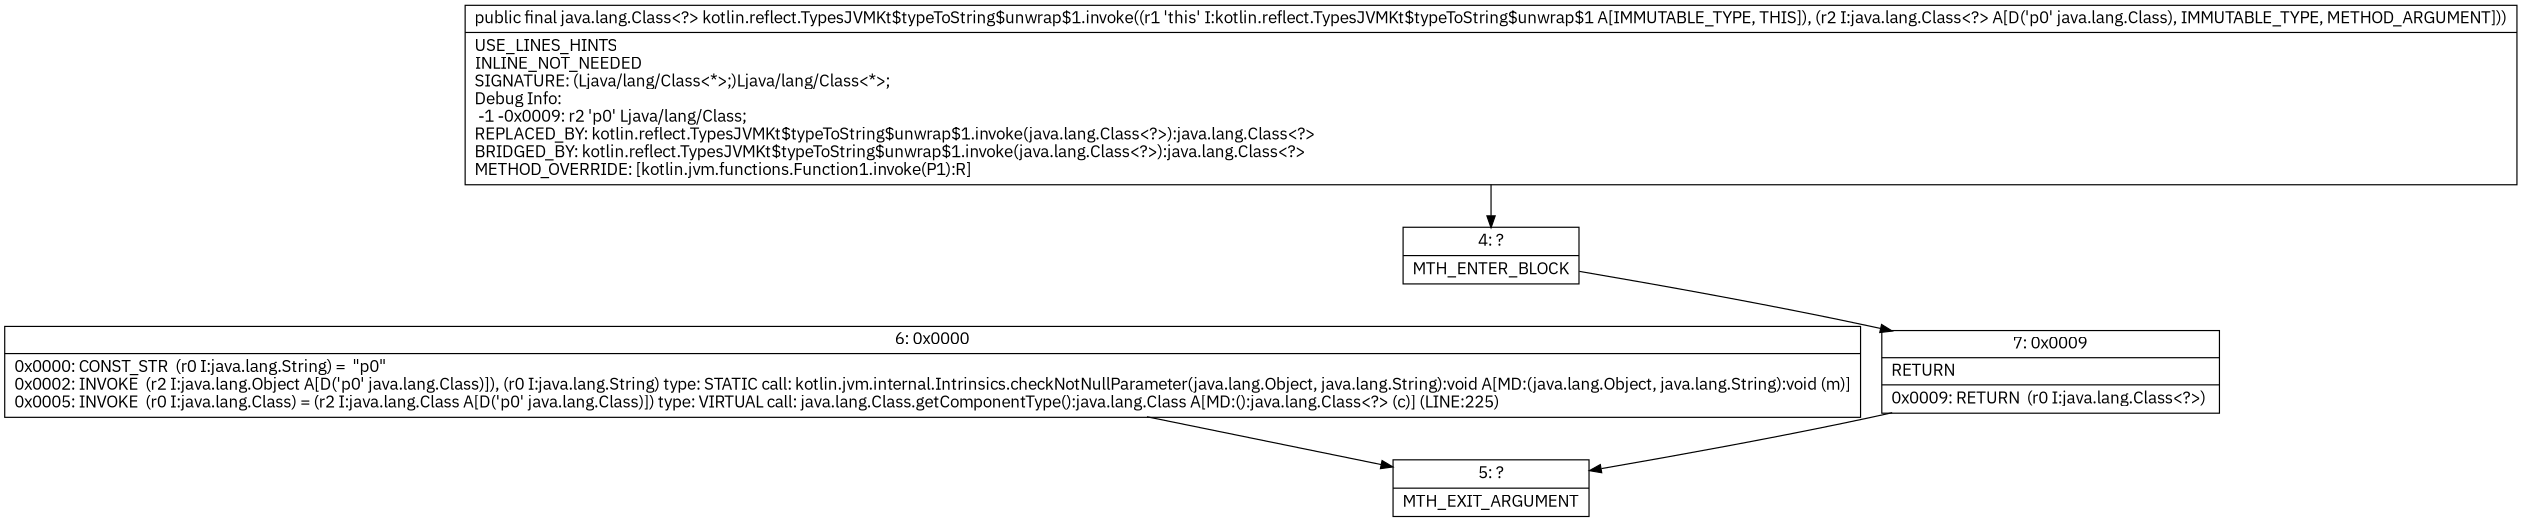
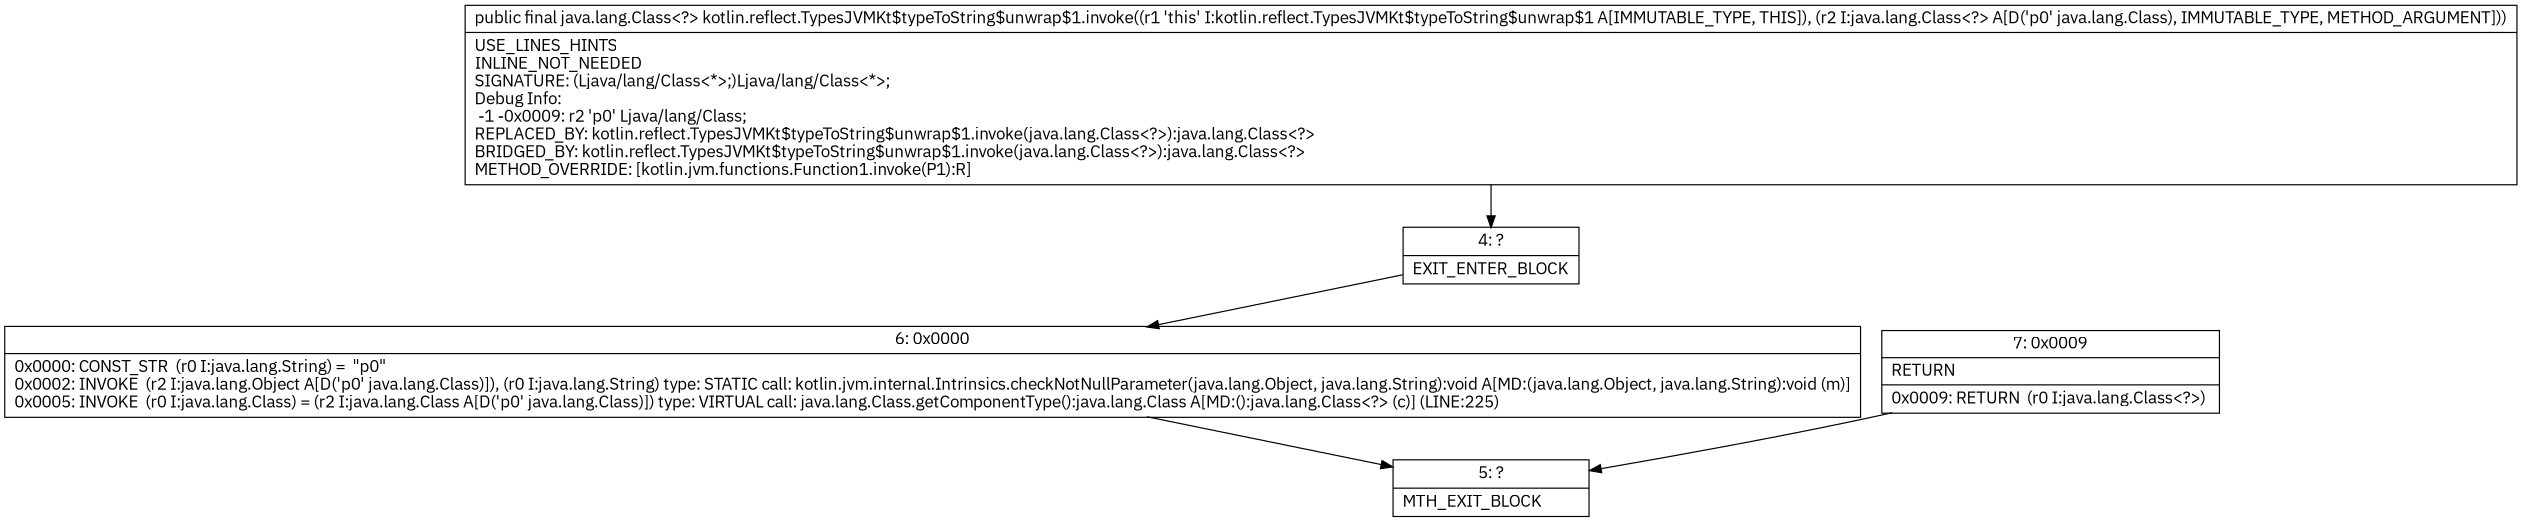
node "4: ?": text "MTH_ENTER_BLOCK" -> "EXIT_ENTER_BLOCK"
edge "4: ?" -> "7: 0x0009": now "4: ?" -> "6: 0x0000"
node "5: ?": text "MTH_EXIT_ARGUMENT" -> "MTH_EXIT_BLOCK"
